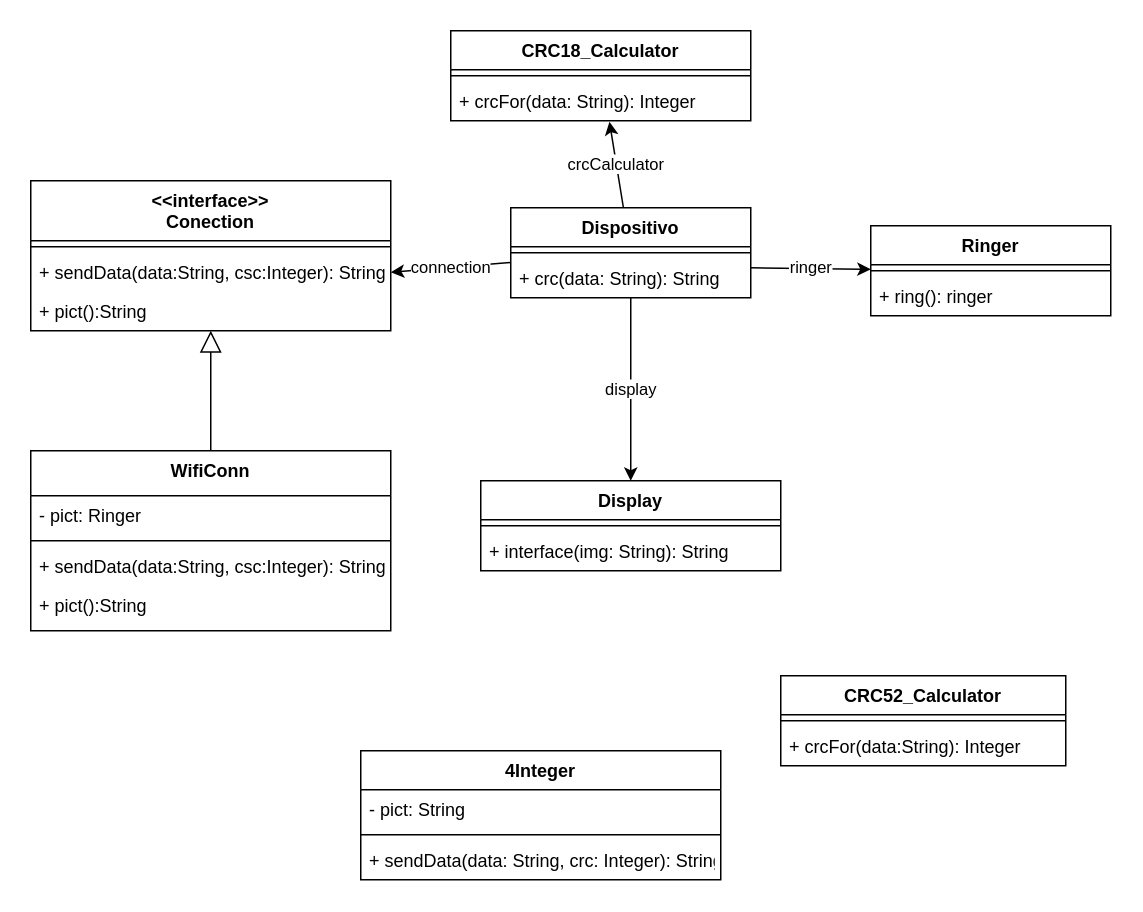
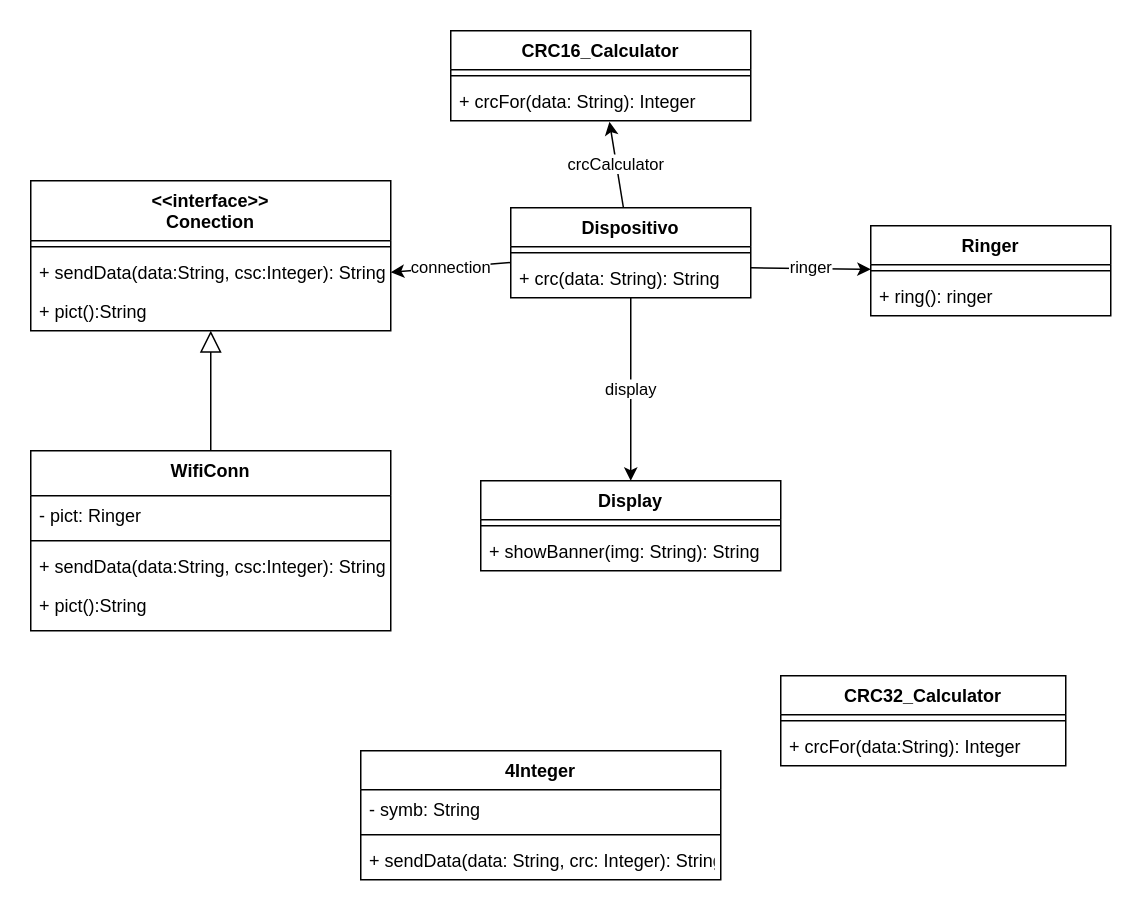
node "CRC18_Calculator": label "CRC18_Calculator" -> "CRC16_Calculator"
node "+ interface(img: String): String": label "+ interface(img: String): String" -> "+ showBanner(img: String): String"
node "CRC52_Calculator": label "CRC52_Calculator" -> "CRC32_Calculator"
node "- pict: String": label "- pict: String" -> "- symb: String"
